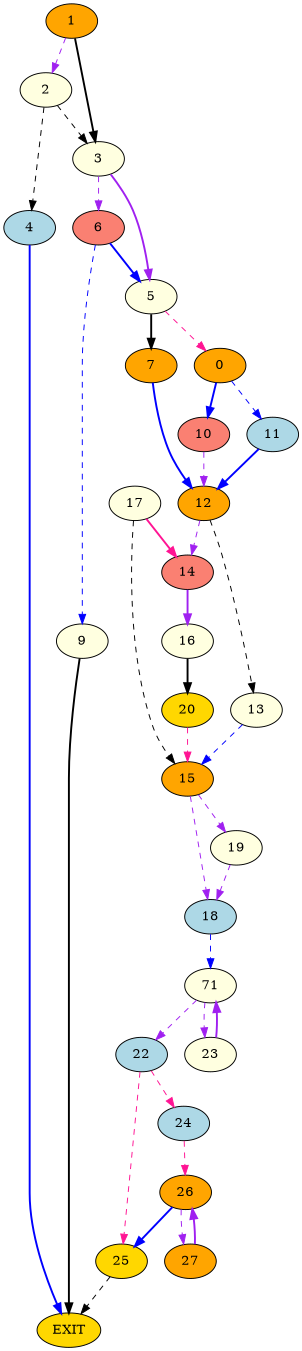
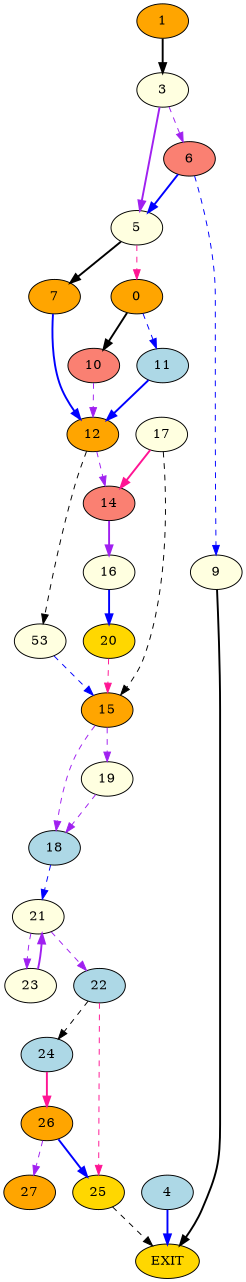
node "2": removed
edge "0" -> "10": color blue -> black
edge "16" -> "20": color black -> blue
node "13": label "13" -> "53"
node "71": label "71" -> "21"
edge "22" -> "24": color deeppink -> black
edge "24" -> "26": style dashed -> bold
edge "27" -> "26": removed
